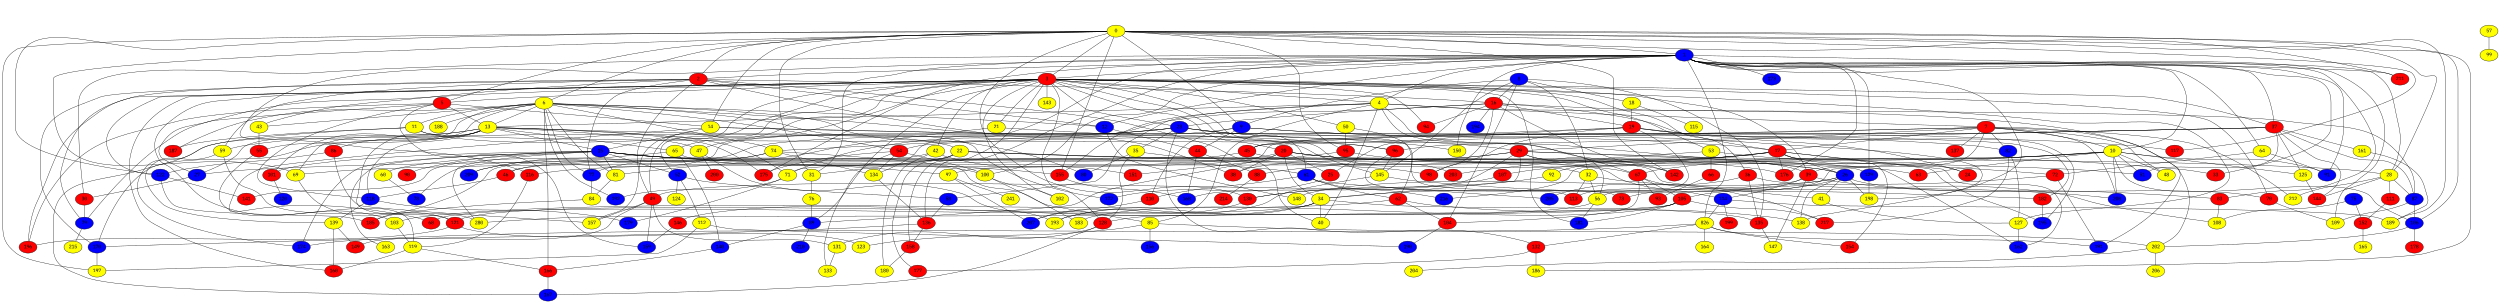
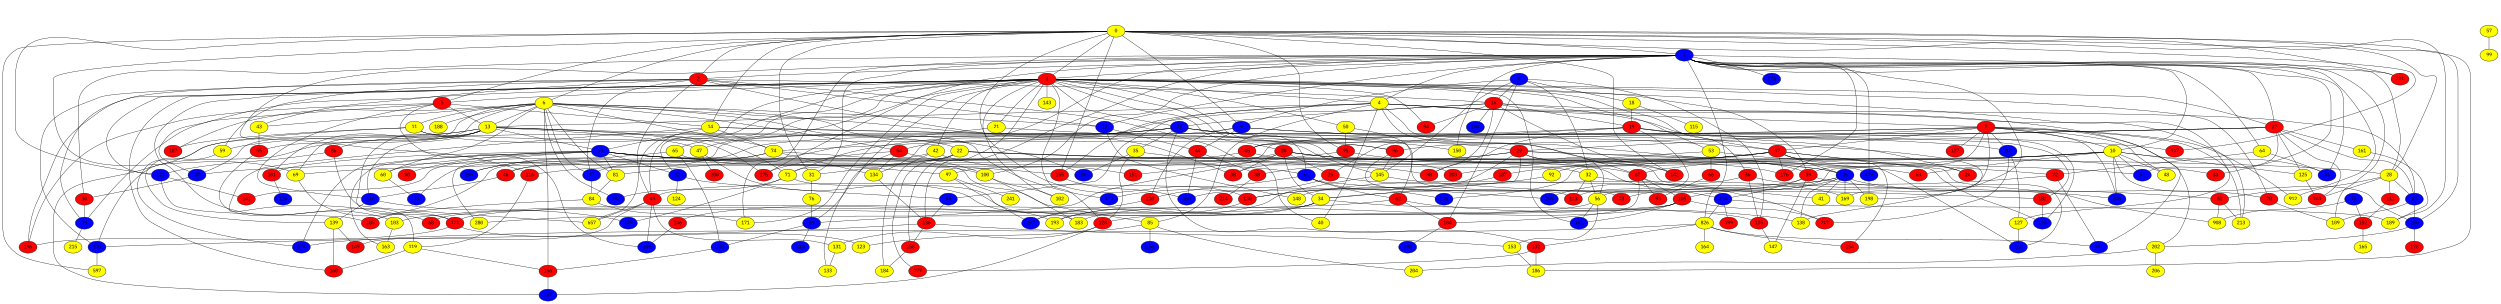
edge "14" -- "74": added
edge "13" -- "65": removed
edge "6" -- "60": added
edge "71" -- "183": added
node "169": added
node "212": label "212" -> "912"
edge "34" -- "40": removed
edge "59" -- "280": removed
edge "41" -- "127": removed
node "157": label "157" -> "657"
node "112": removed
node "171": added
node "108": label "108" -> "908"
node "213": added
edge "85" -- "202": now "85" -- "204"
edge "103" -- "119": now "103" -- "163"
node "153": added
node "197": label "197" -> "597"
node "180": label "180" -> "184"
